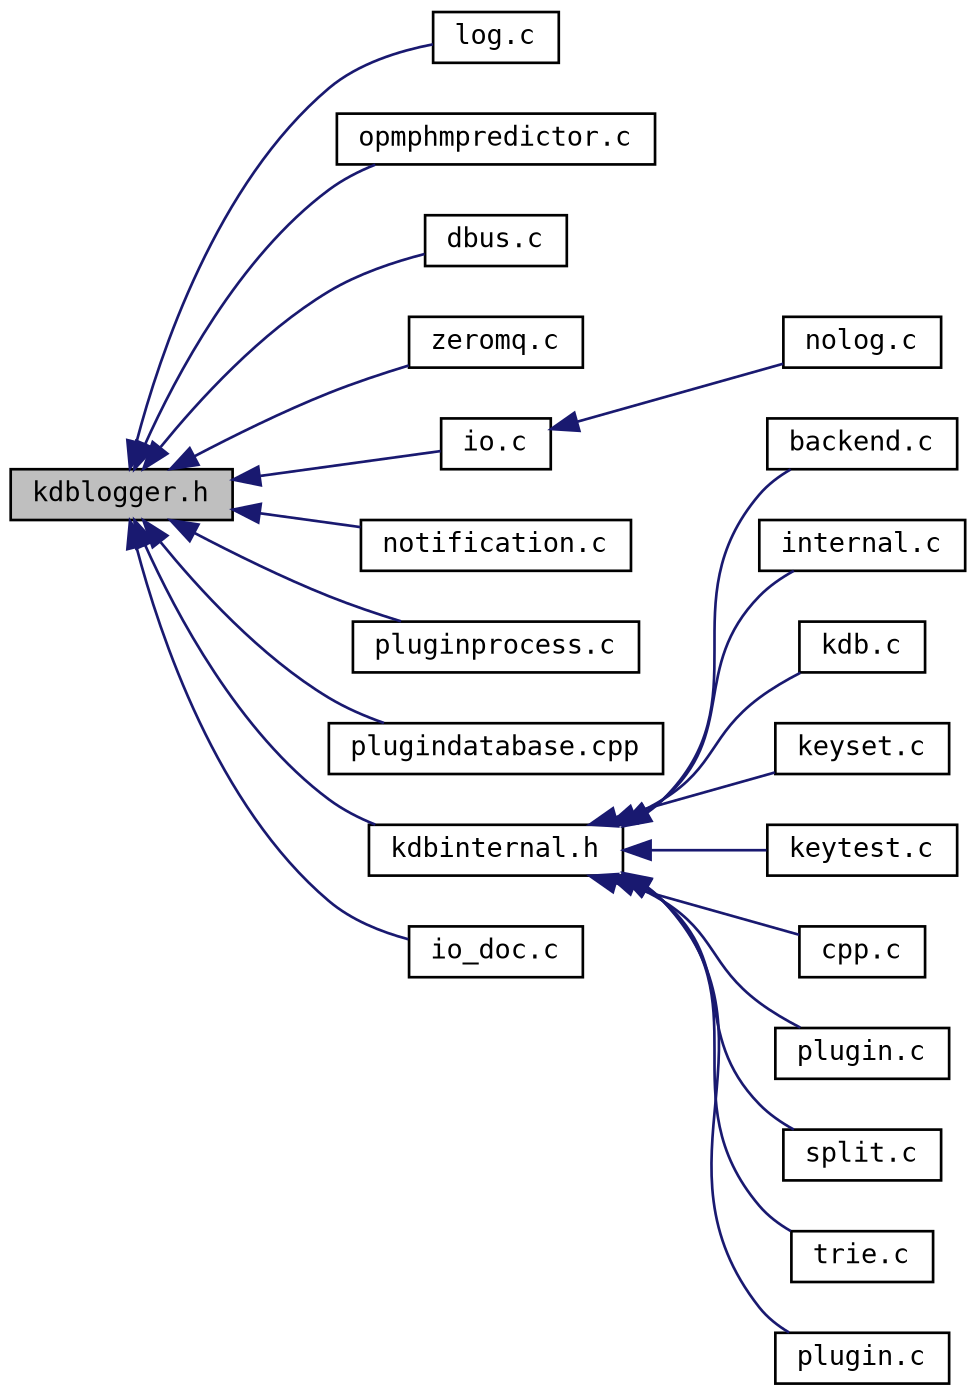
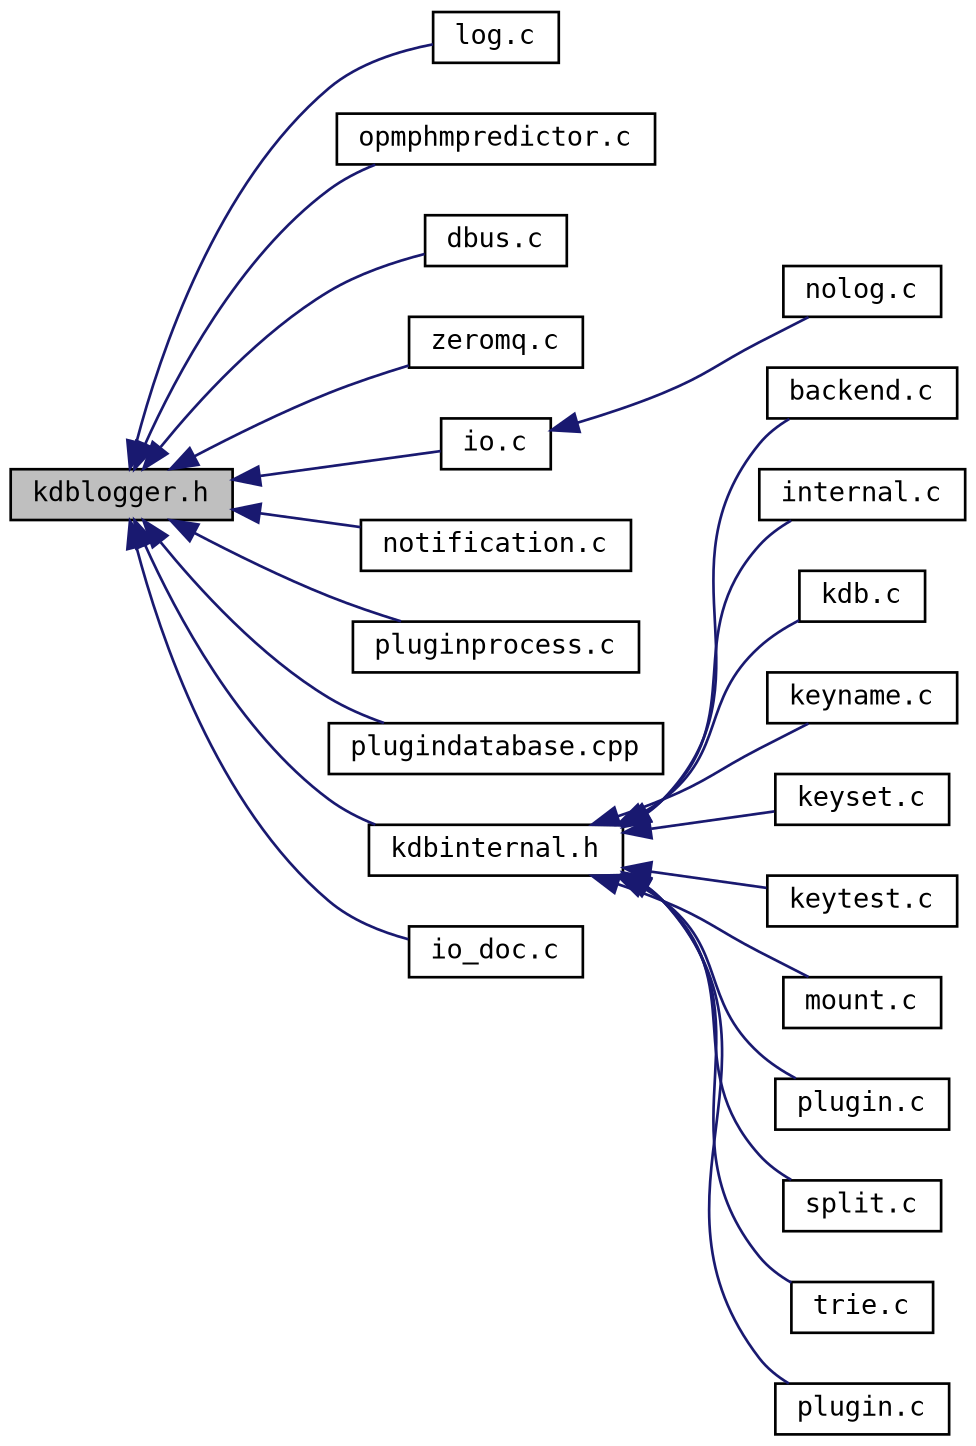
node "keyname.c": added
node "cpp.c": label "cpp.c" -> "mount.c"
